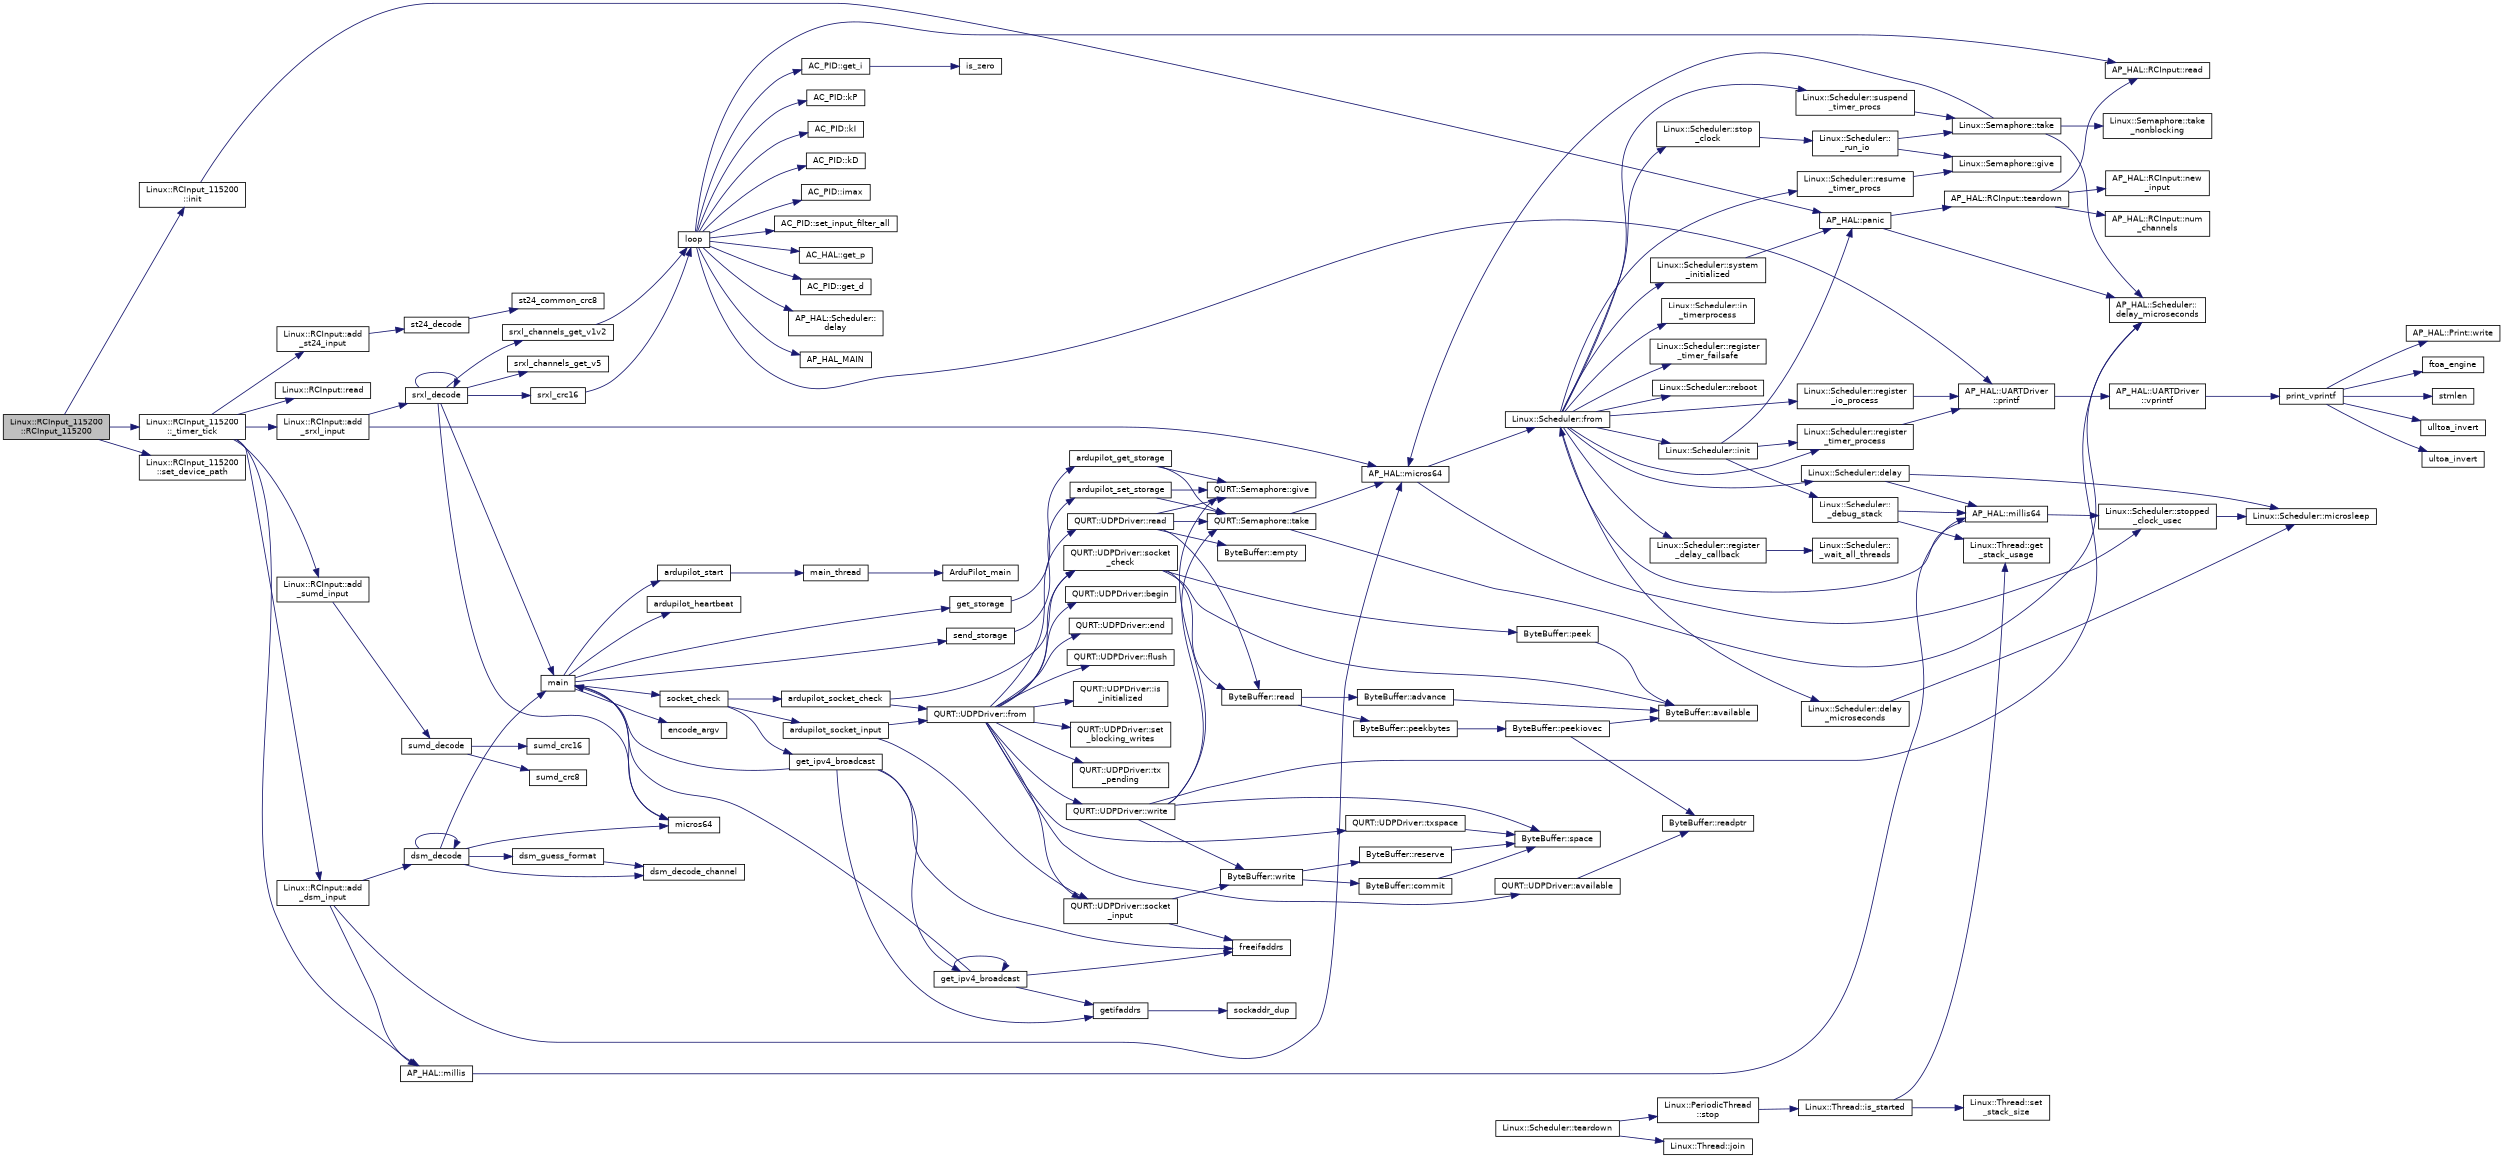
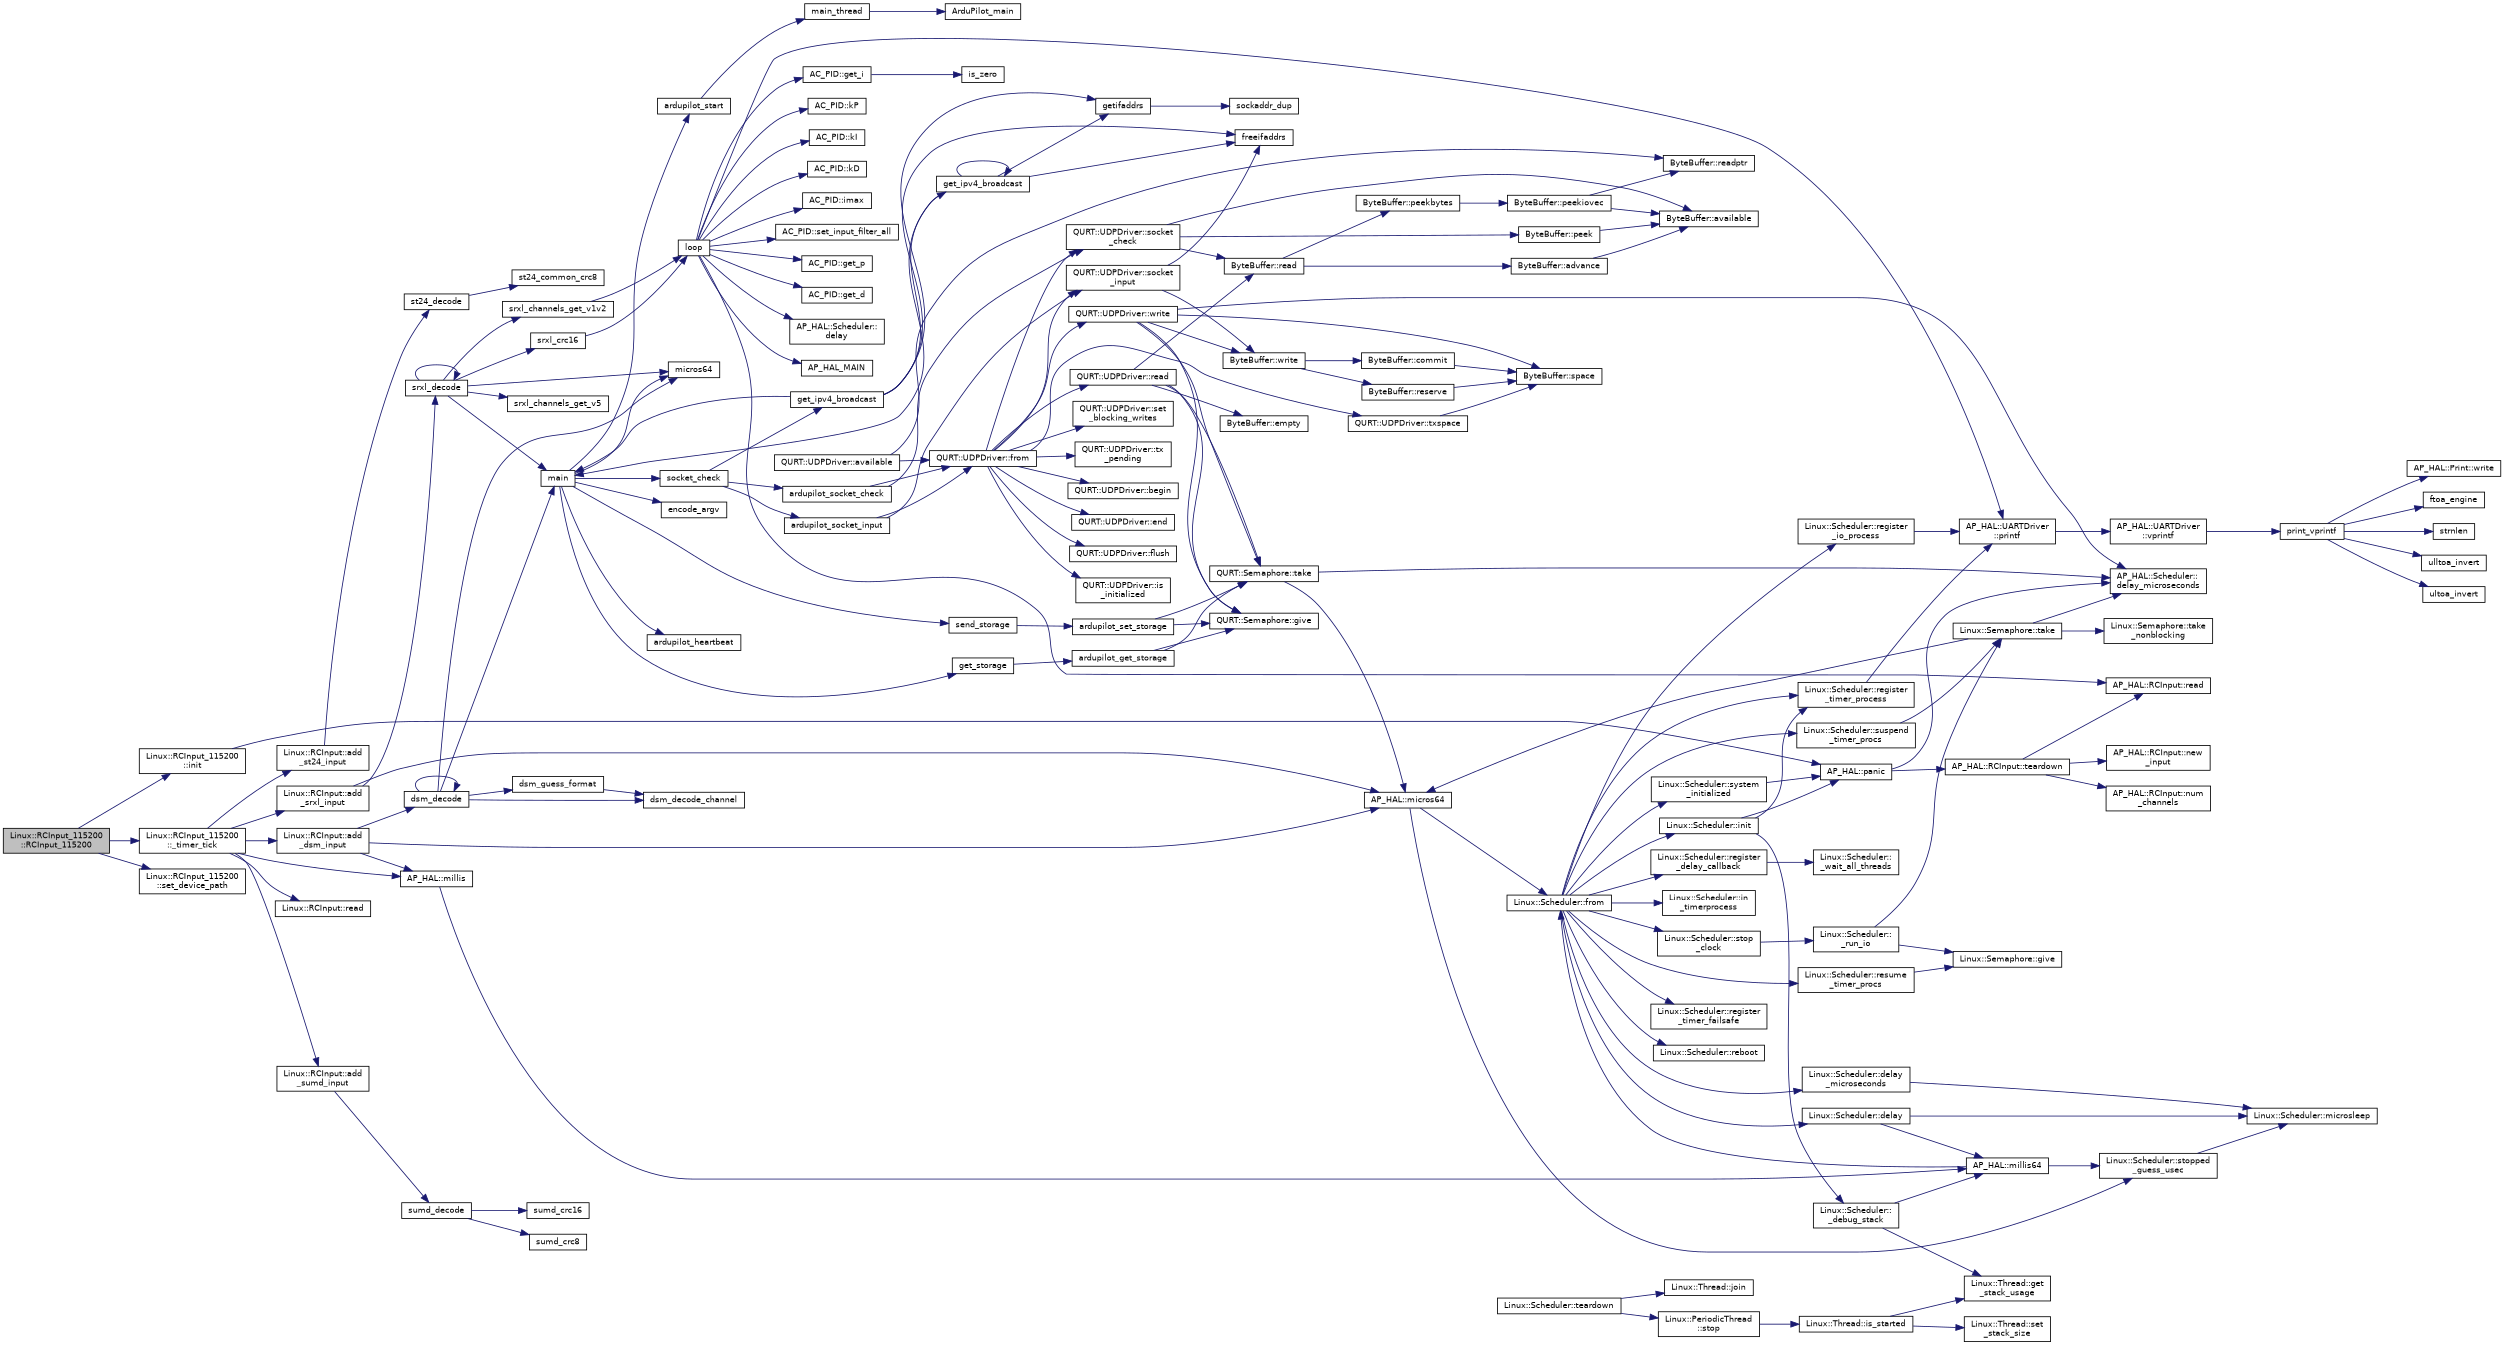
node "AC_HAL::get_p": label "AC_HAL::get_p" -> "AC_PID::get_p"
node "Linux::Scheduler::stopped _clock_usec": label "Linux::Scheduler::stopped _clock_usec" -> "Linux::Scheduler::stopped _guess_usec"
edge "QURT::UDPDriver::from" -> "QURT::UDPDriver::available": reversed
